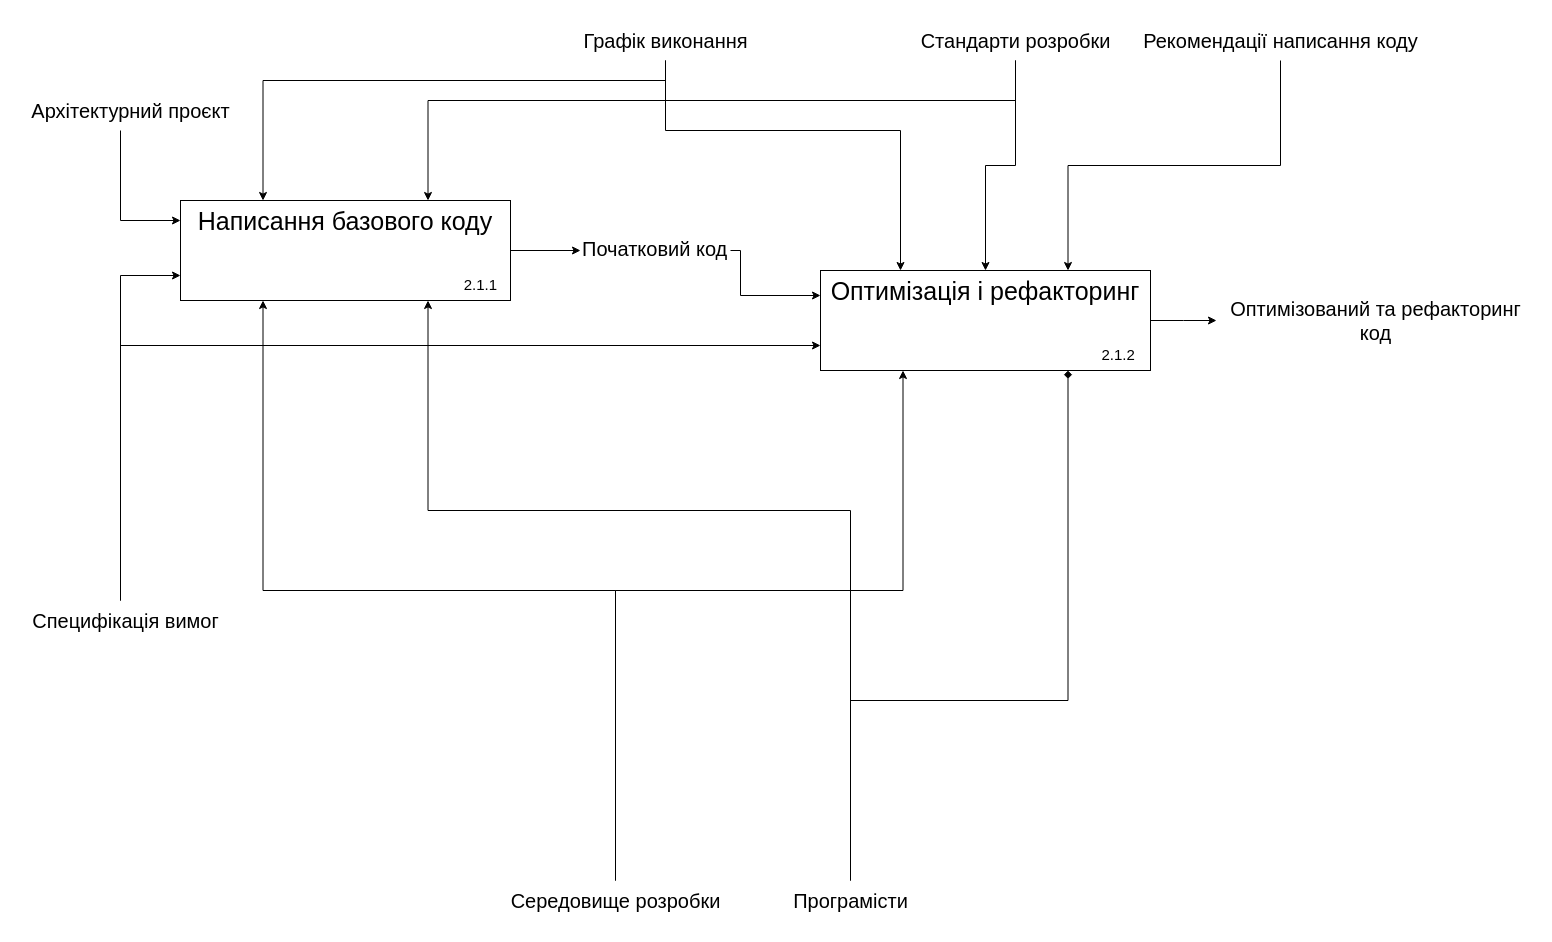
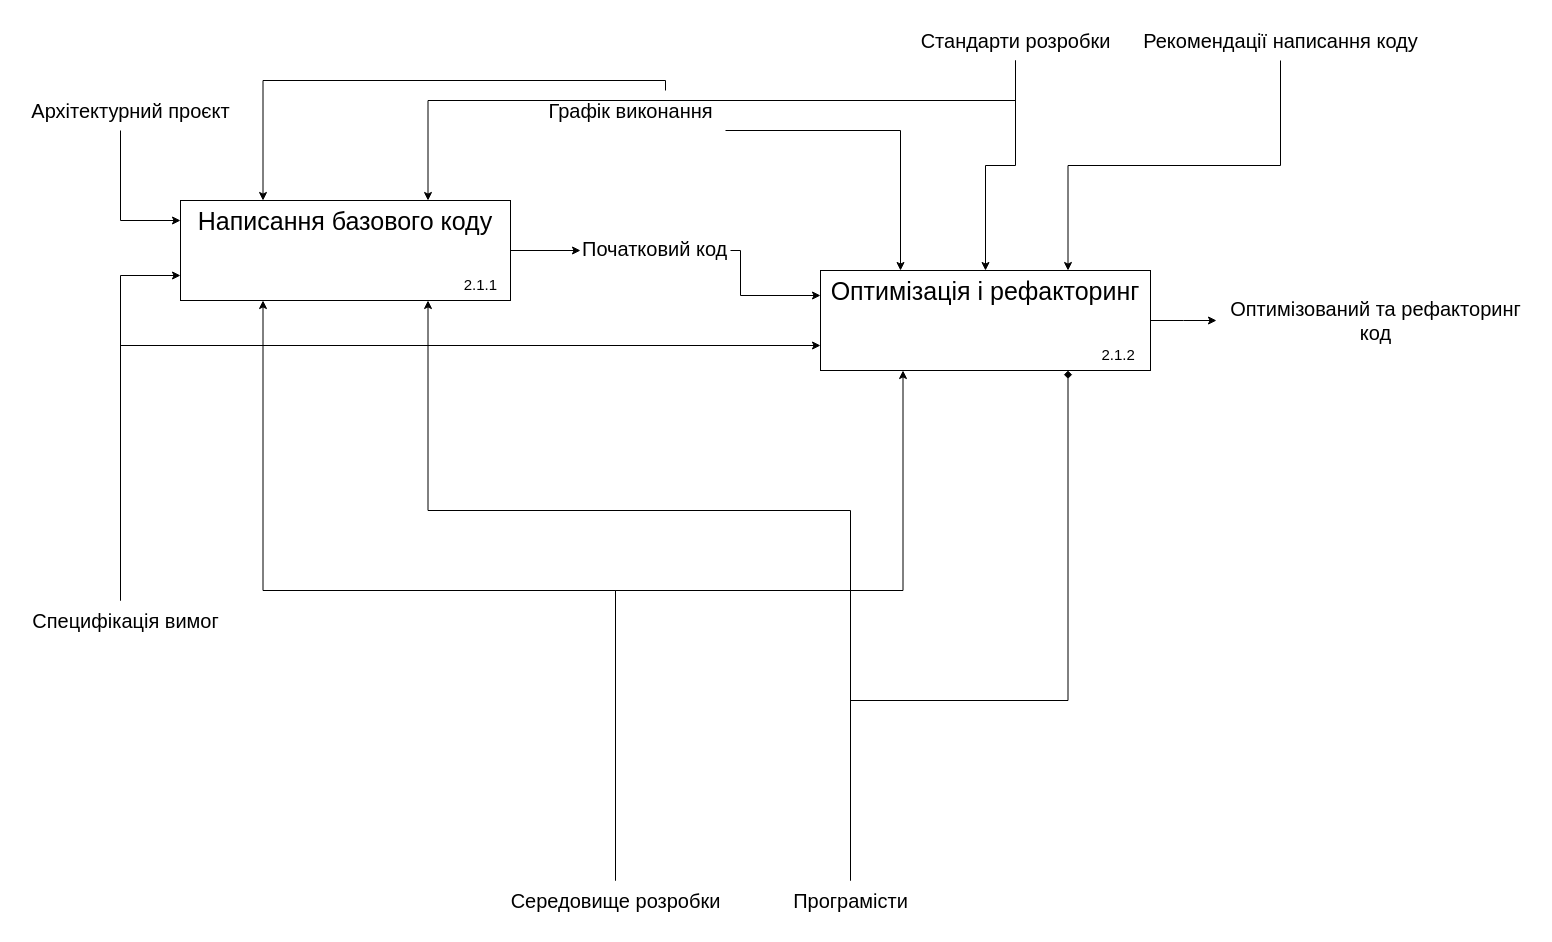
node "Графік виконання": moved (666, 41) -> (631, 111)
